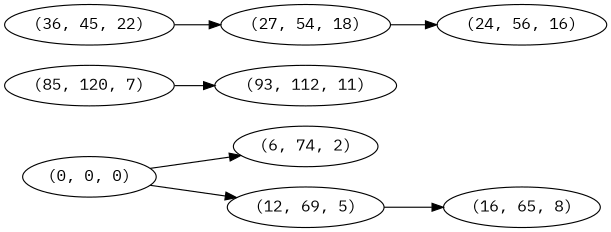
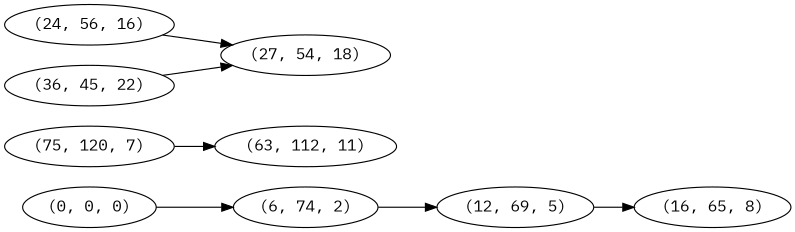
edge "(27, 54, 18)" -> "(24, 56, 16)": reversed
node "(85, 120, 7)": label "(85, 120, 7)" -> "(75, 120, 7)"
node "(93, 112, 11)": label "(93, 112, 11)" -> "(63, 112, 11)"
edge "(0, 0, 0)" -> "(12, 69, 5)": now "(6, 74, 2)" -> "(12, 69, 5)"
